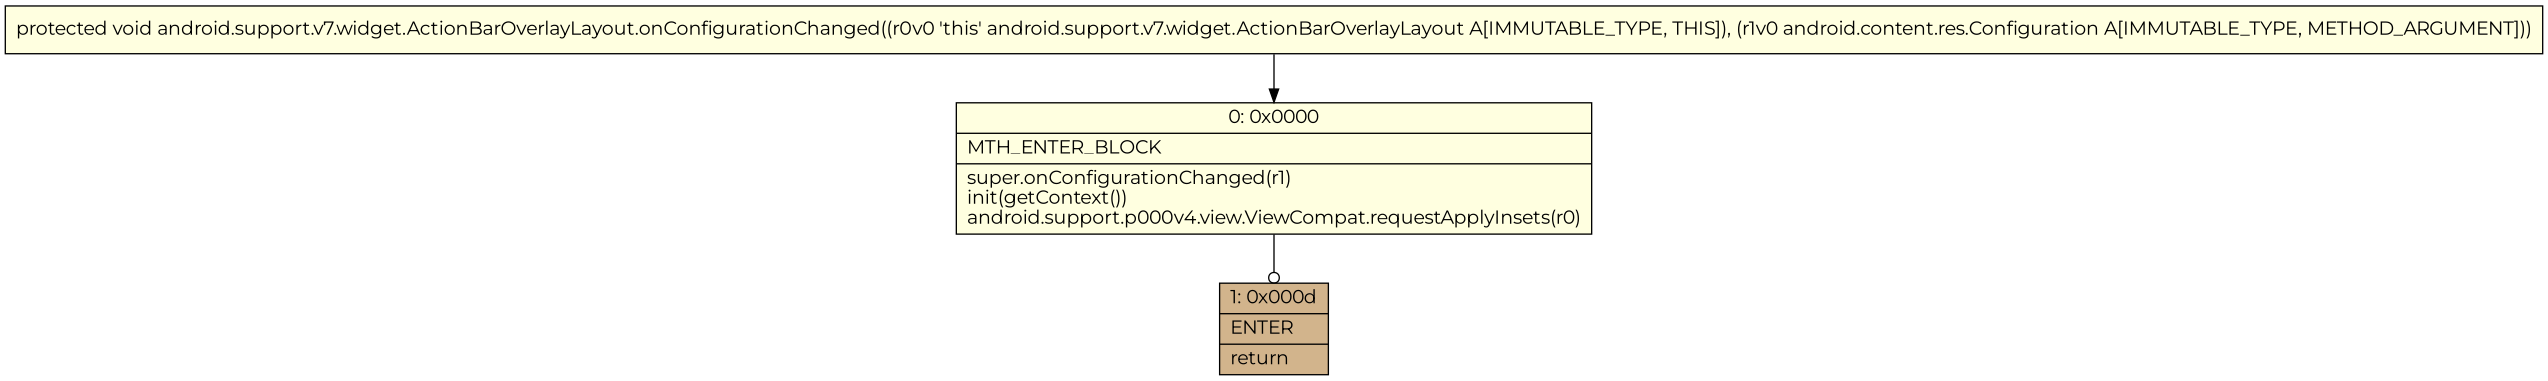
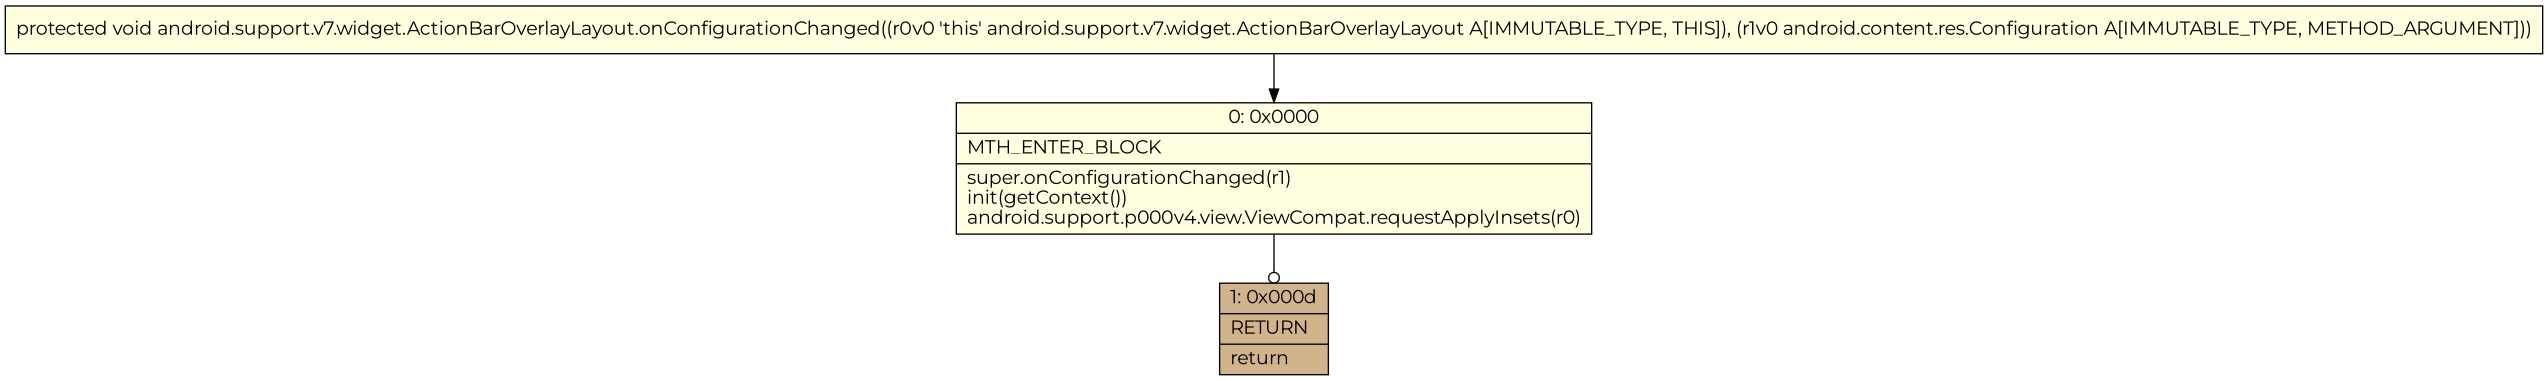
node "1: 0x000d": text "ENTER" -> "RETURN"
